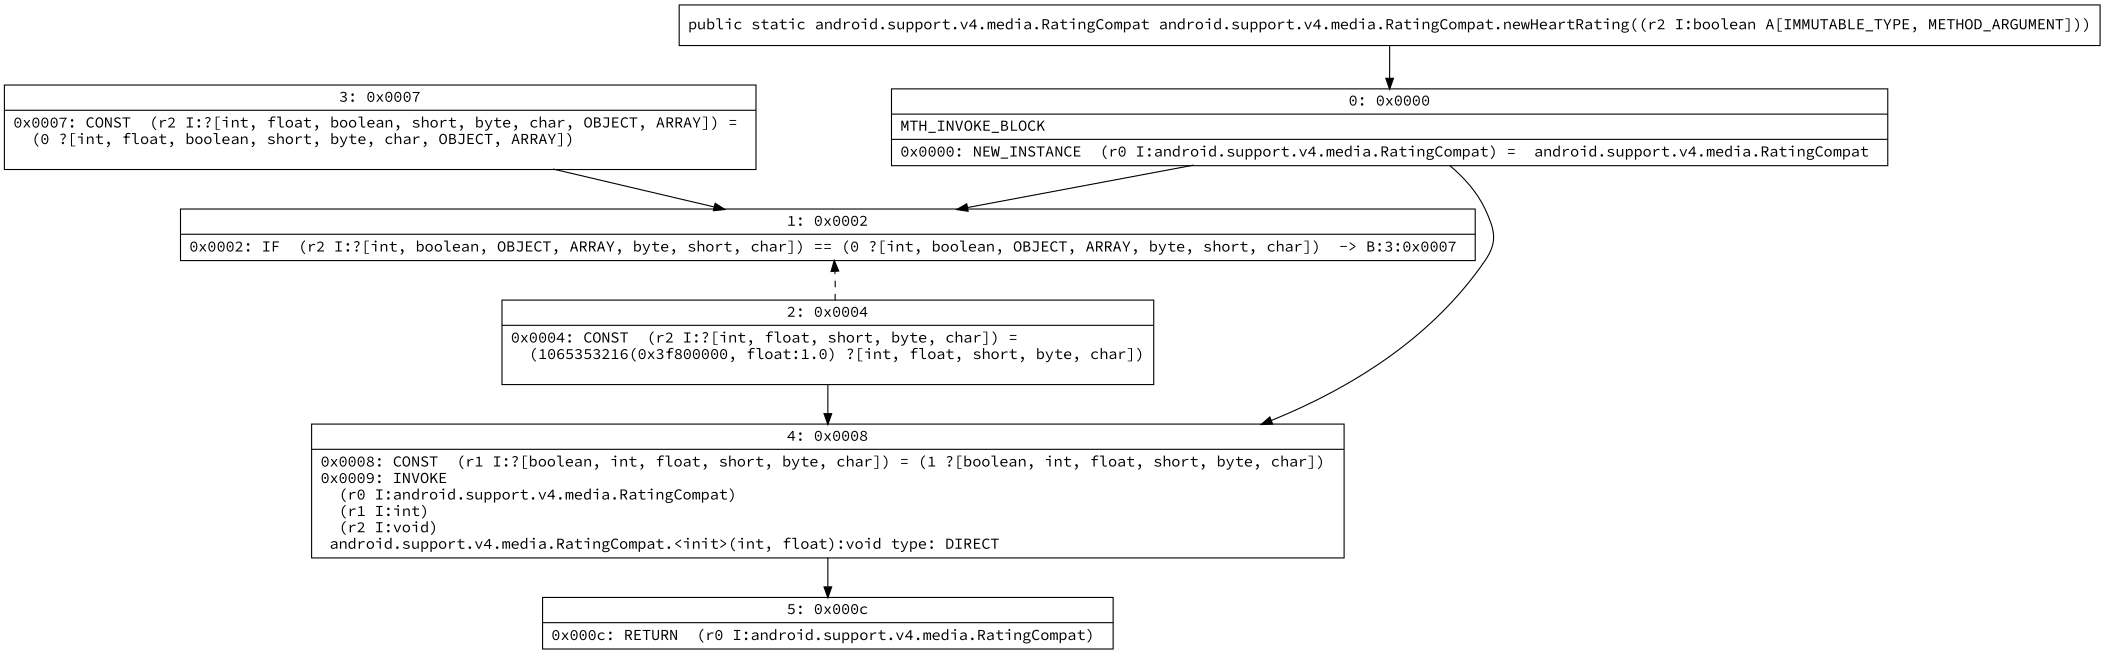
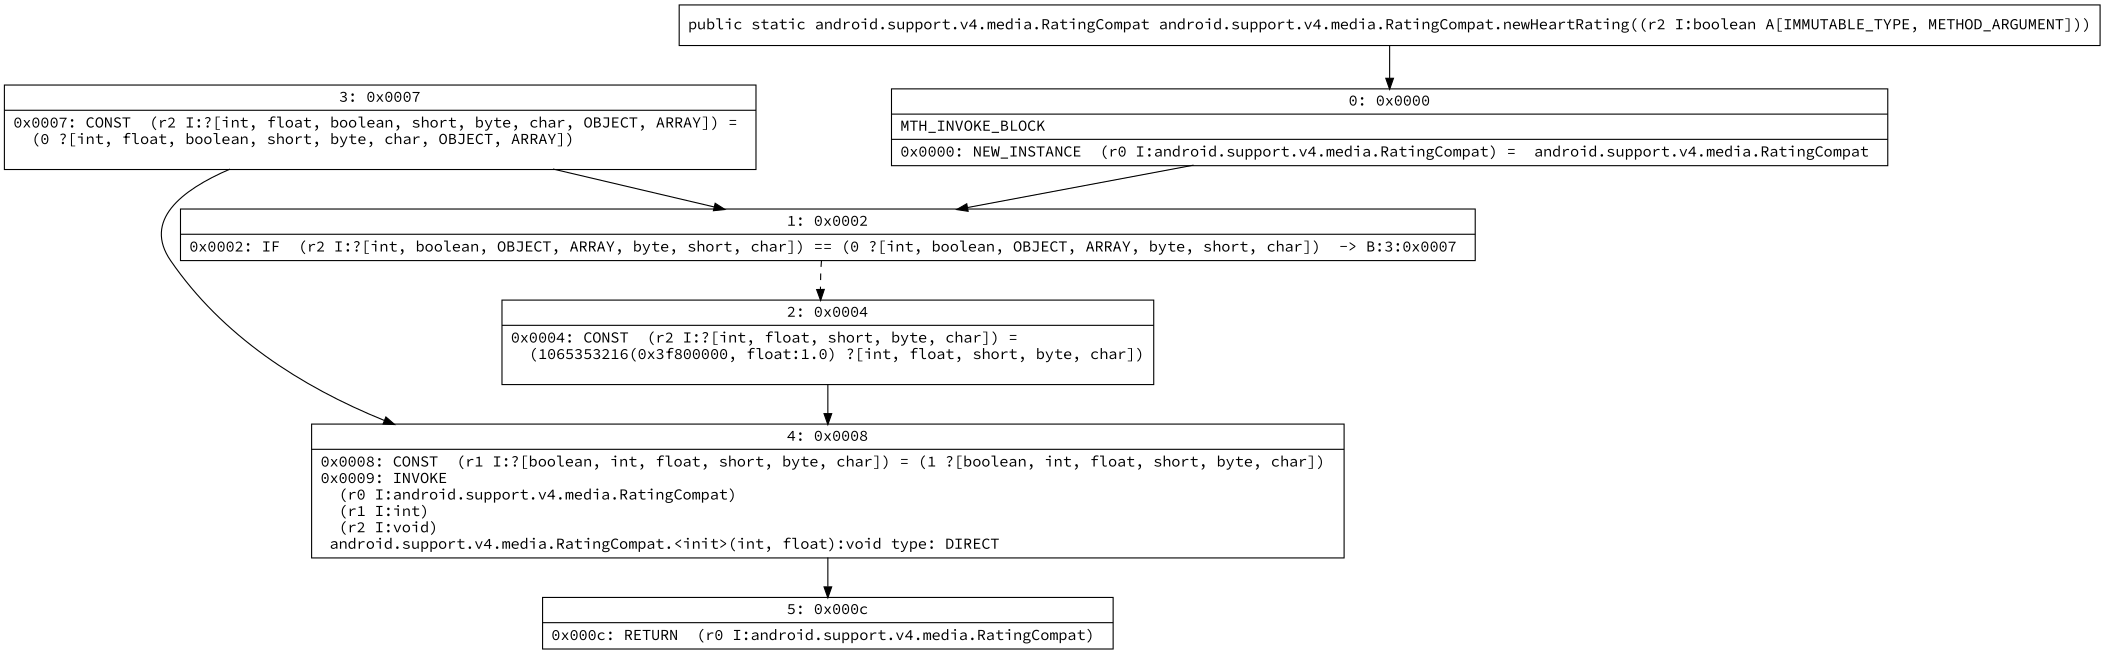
edge "2: 0x0004" -> "1: 0x0002": reversed
edge "0: 0x0000" -> "4: 0x0008": now "3: 0x0007" -> "4: 0x0008"
